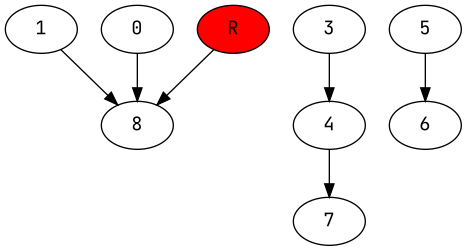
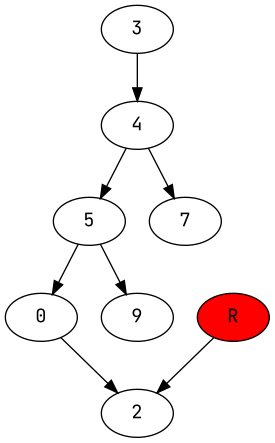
node "1": removed
node "8": label "8" -> "2"
node "6": label "6" -> "9"
edge "4" -> "5": added
edge "5" -> "0": added
